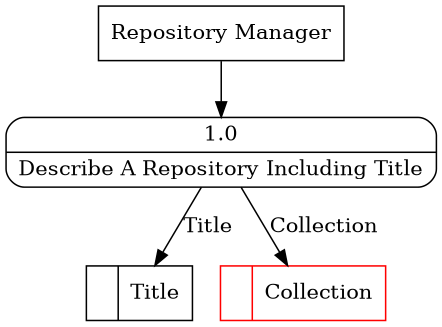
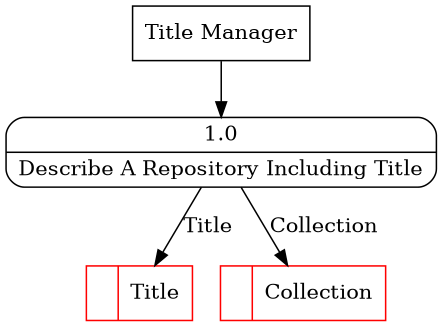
node "Repository Manager": label "Repository Manager" -> "Title Manager"
node "Title": color black -> red
